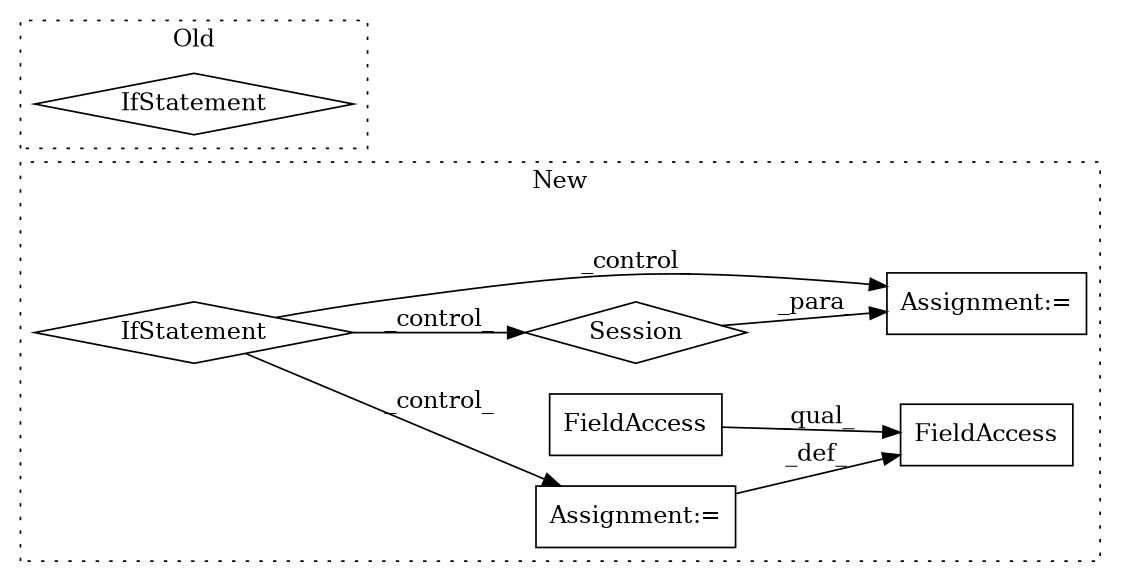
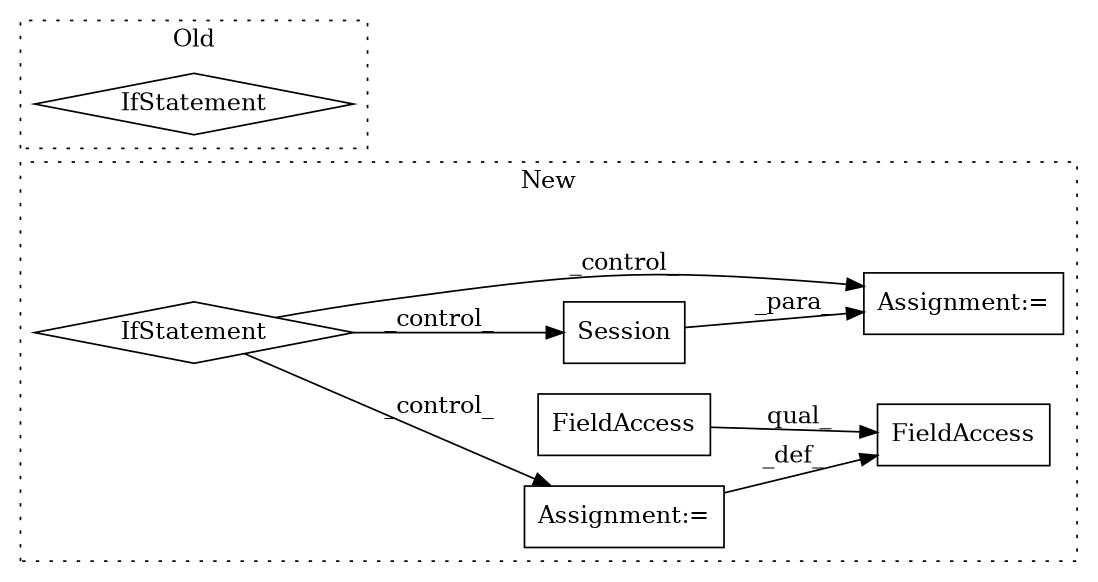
node "Session": shape diamond -> box
